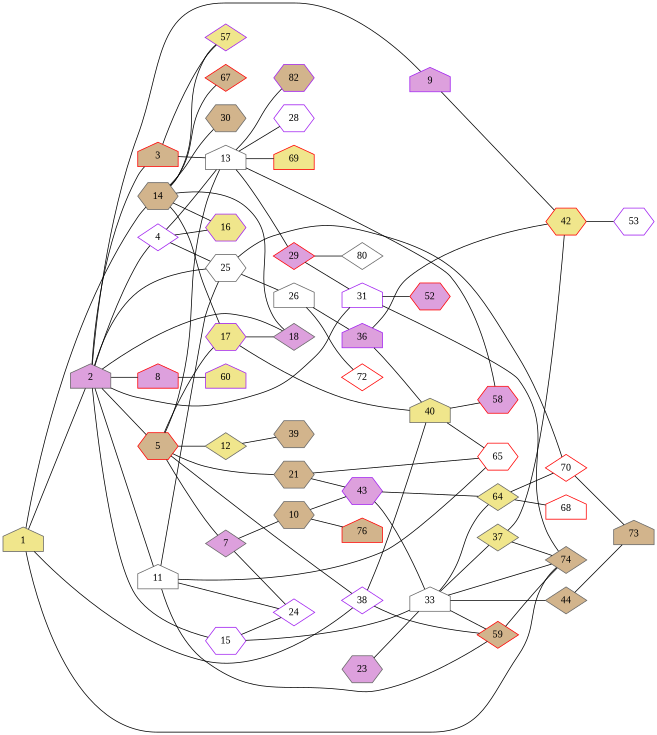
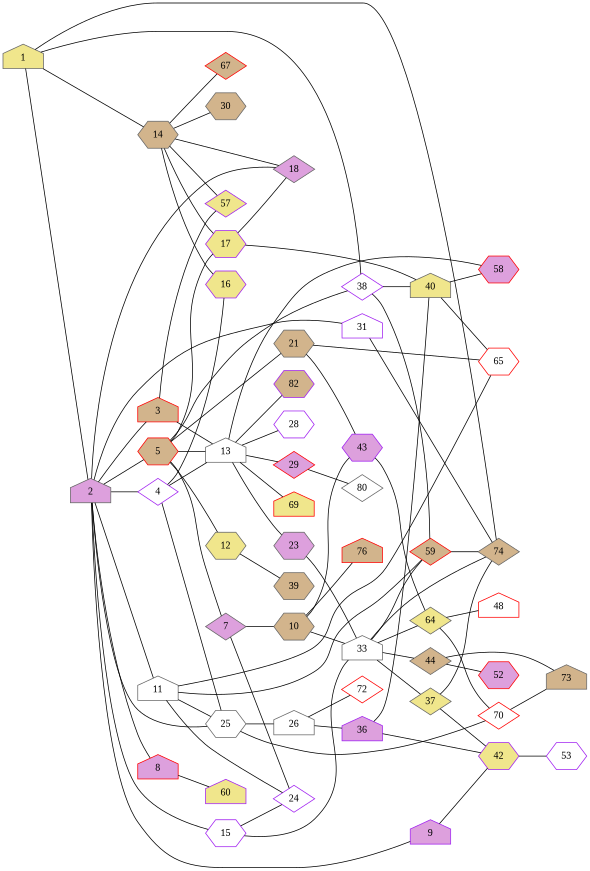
node "42": color red -> purple
edge "29" -- "31": removed
edge "31" -- "52": now "44" -- "52"
node "12": shape diamond -> hexagon
edge "13" -- "23": added
node "68": label "68" -> "48"
edge "43" -- "33": now "10" -- "33"
